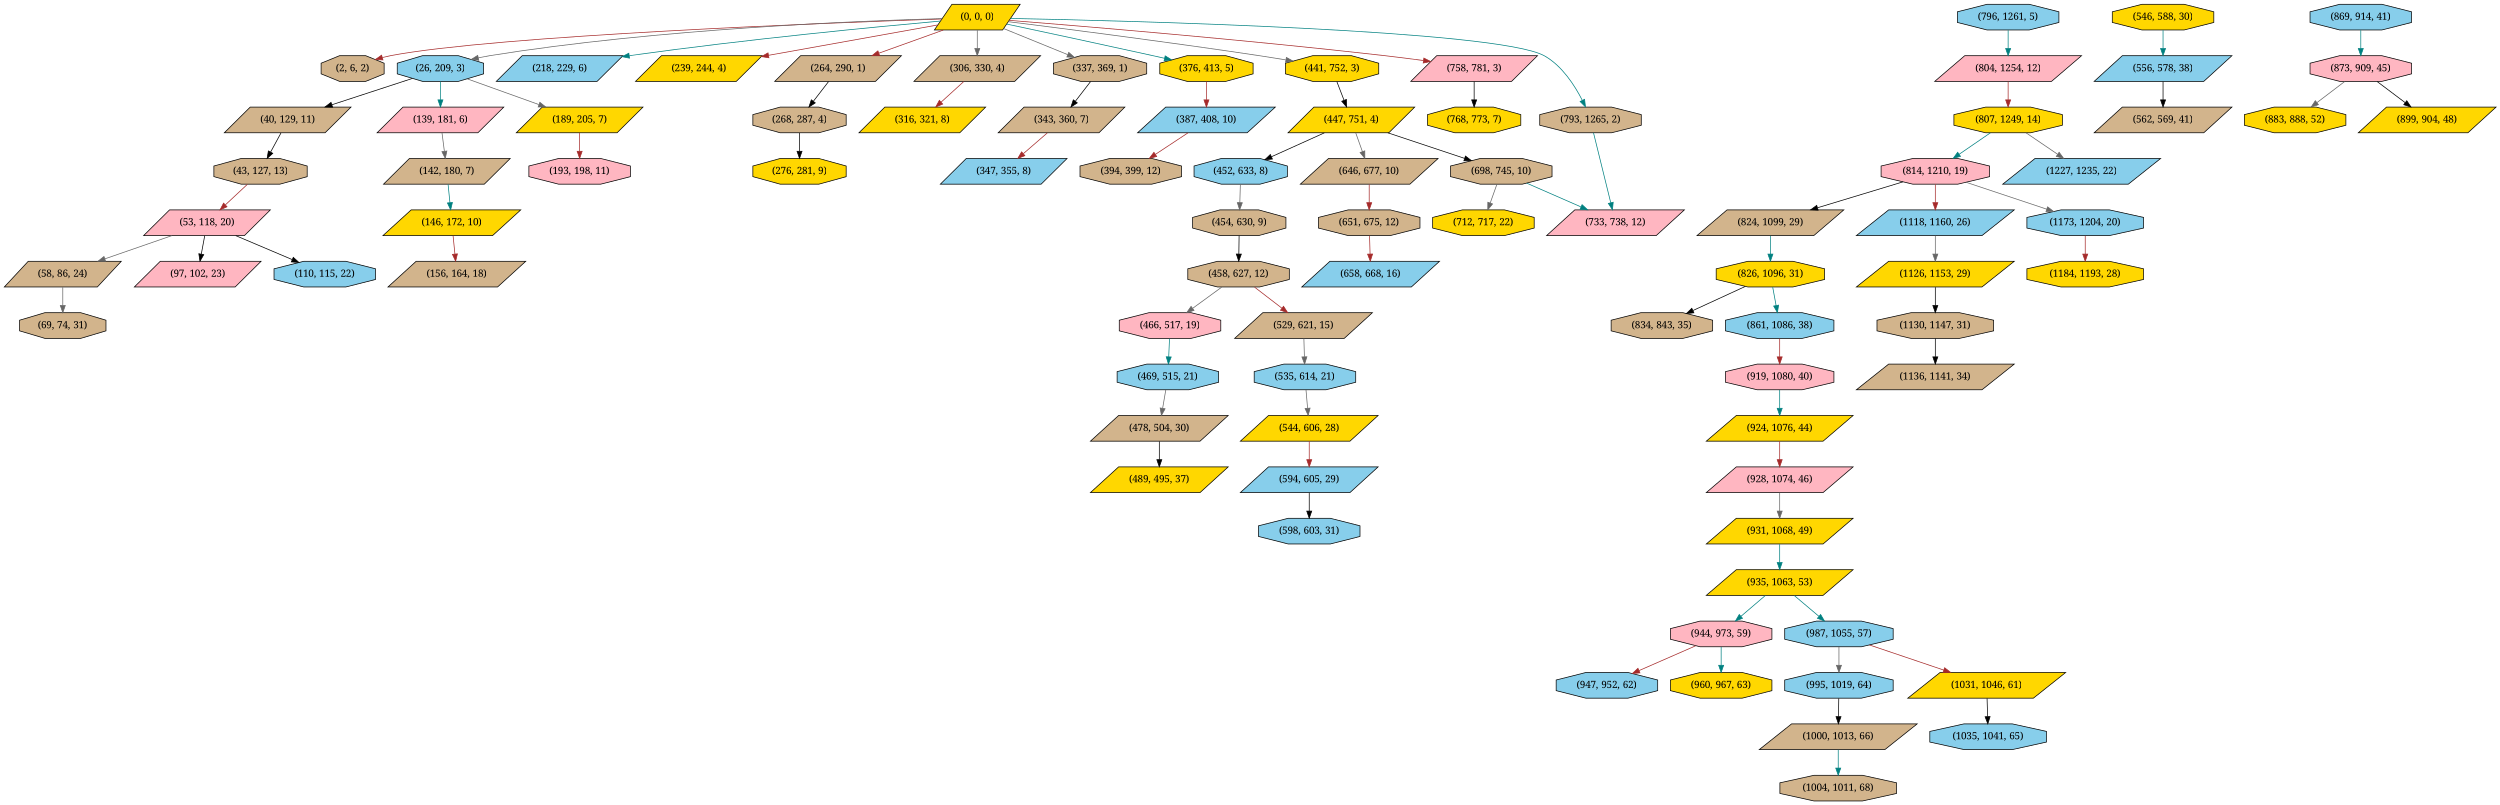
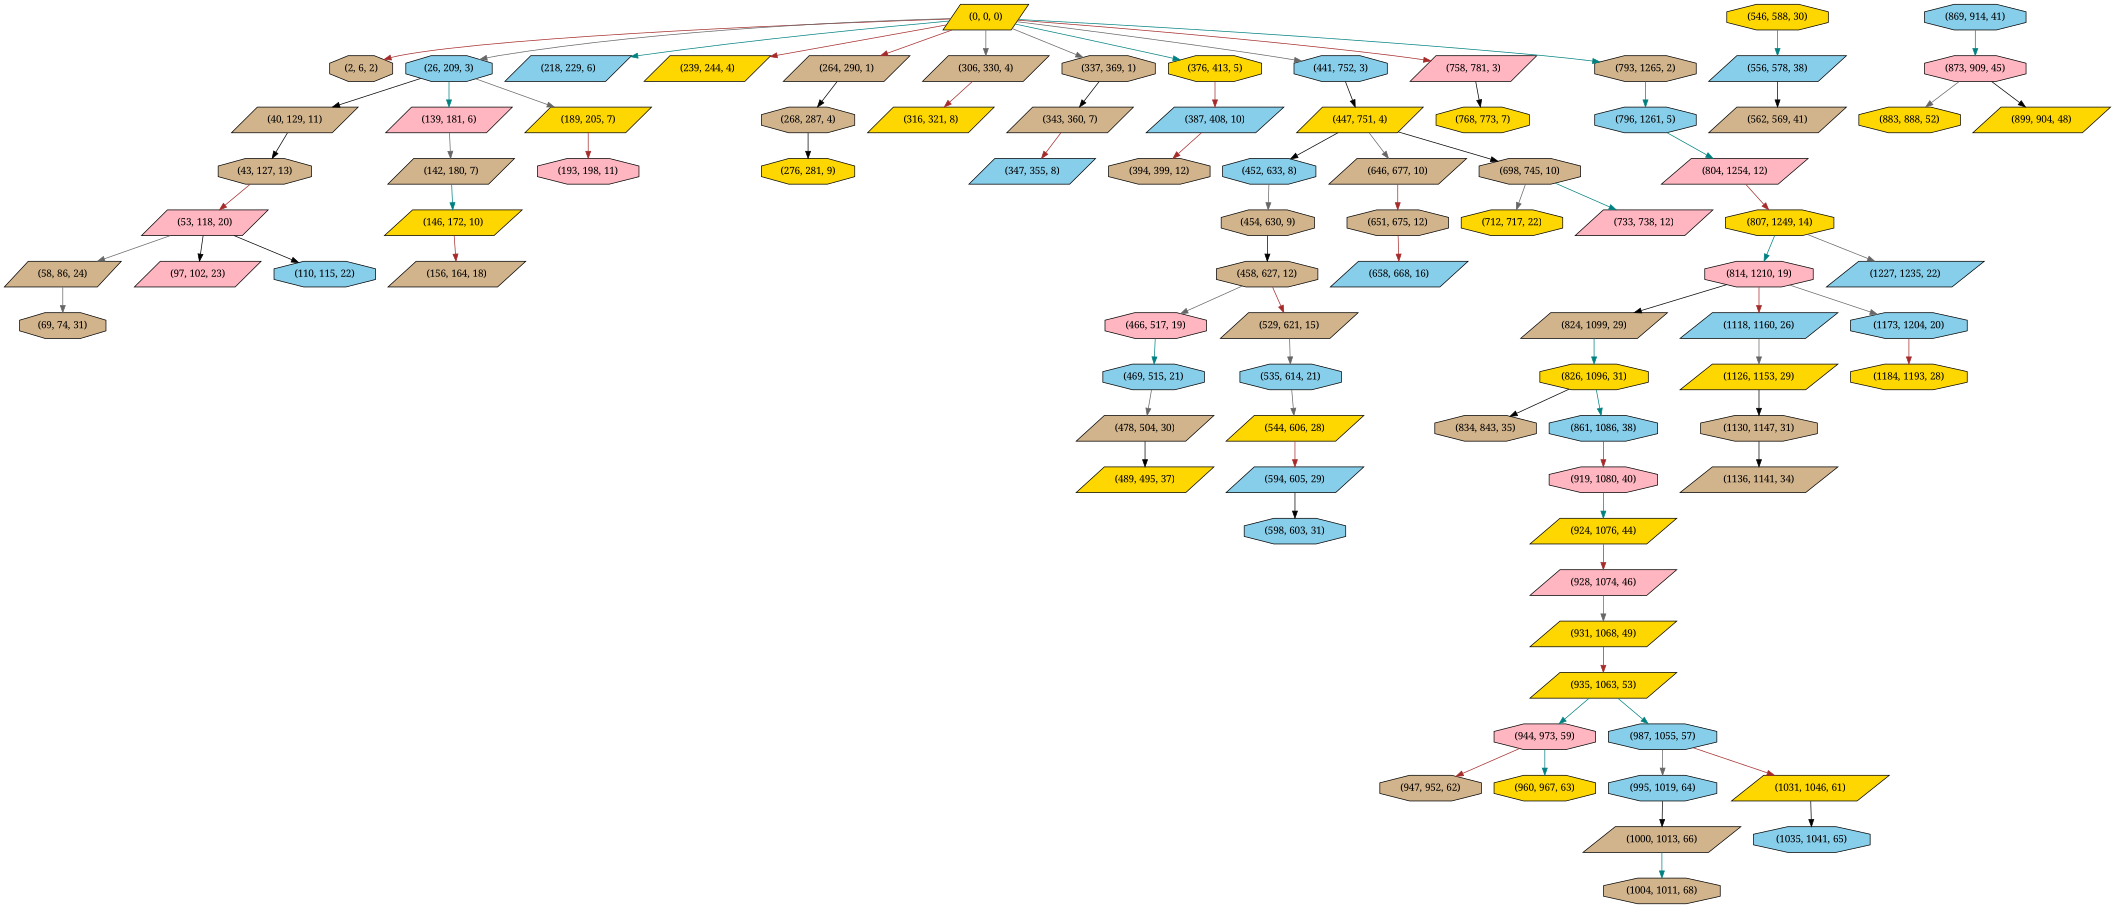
node "(441, 752, 3)": fillcolor gold -> skyblue
edge "(793, 1265, 2)" -> "(733, 738, 12)": now "(793, 1265, 2)" -> "(796, 1261, 5)"
edge "(931, 1068, 49)" -> "(935, 1063, 53)": color teal -> brown
node "(947, 952, 62)": fillcolor skyblue -> tan
